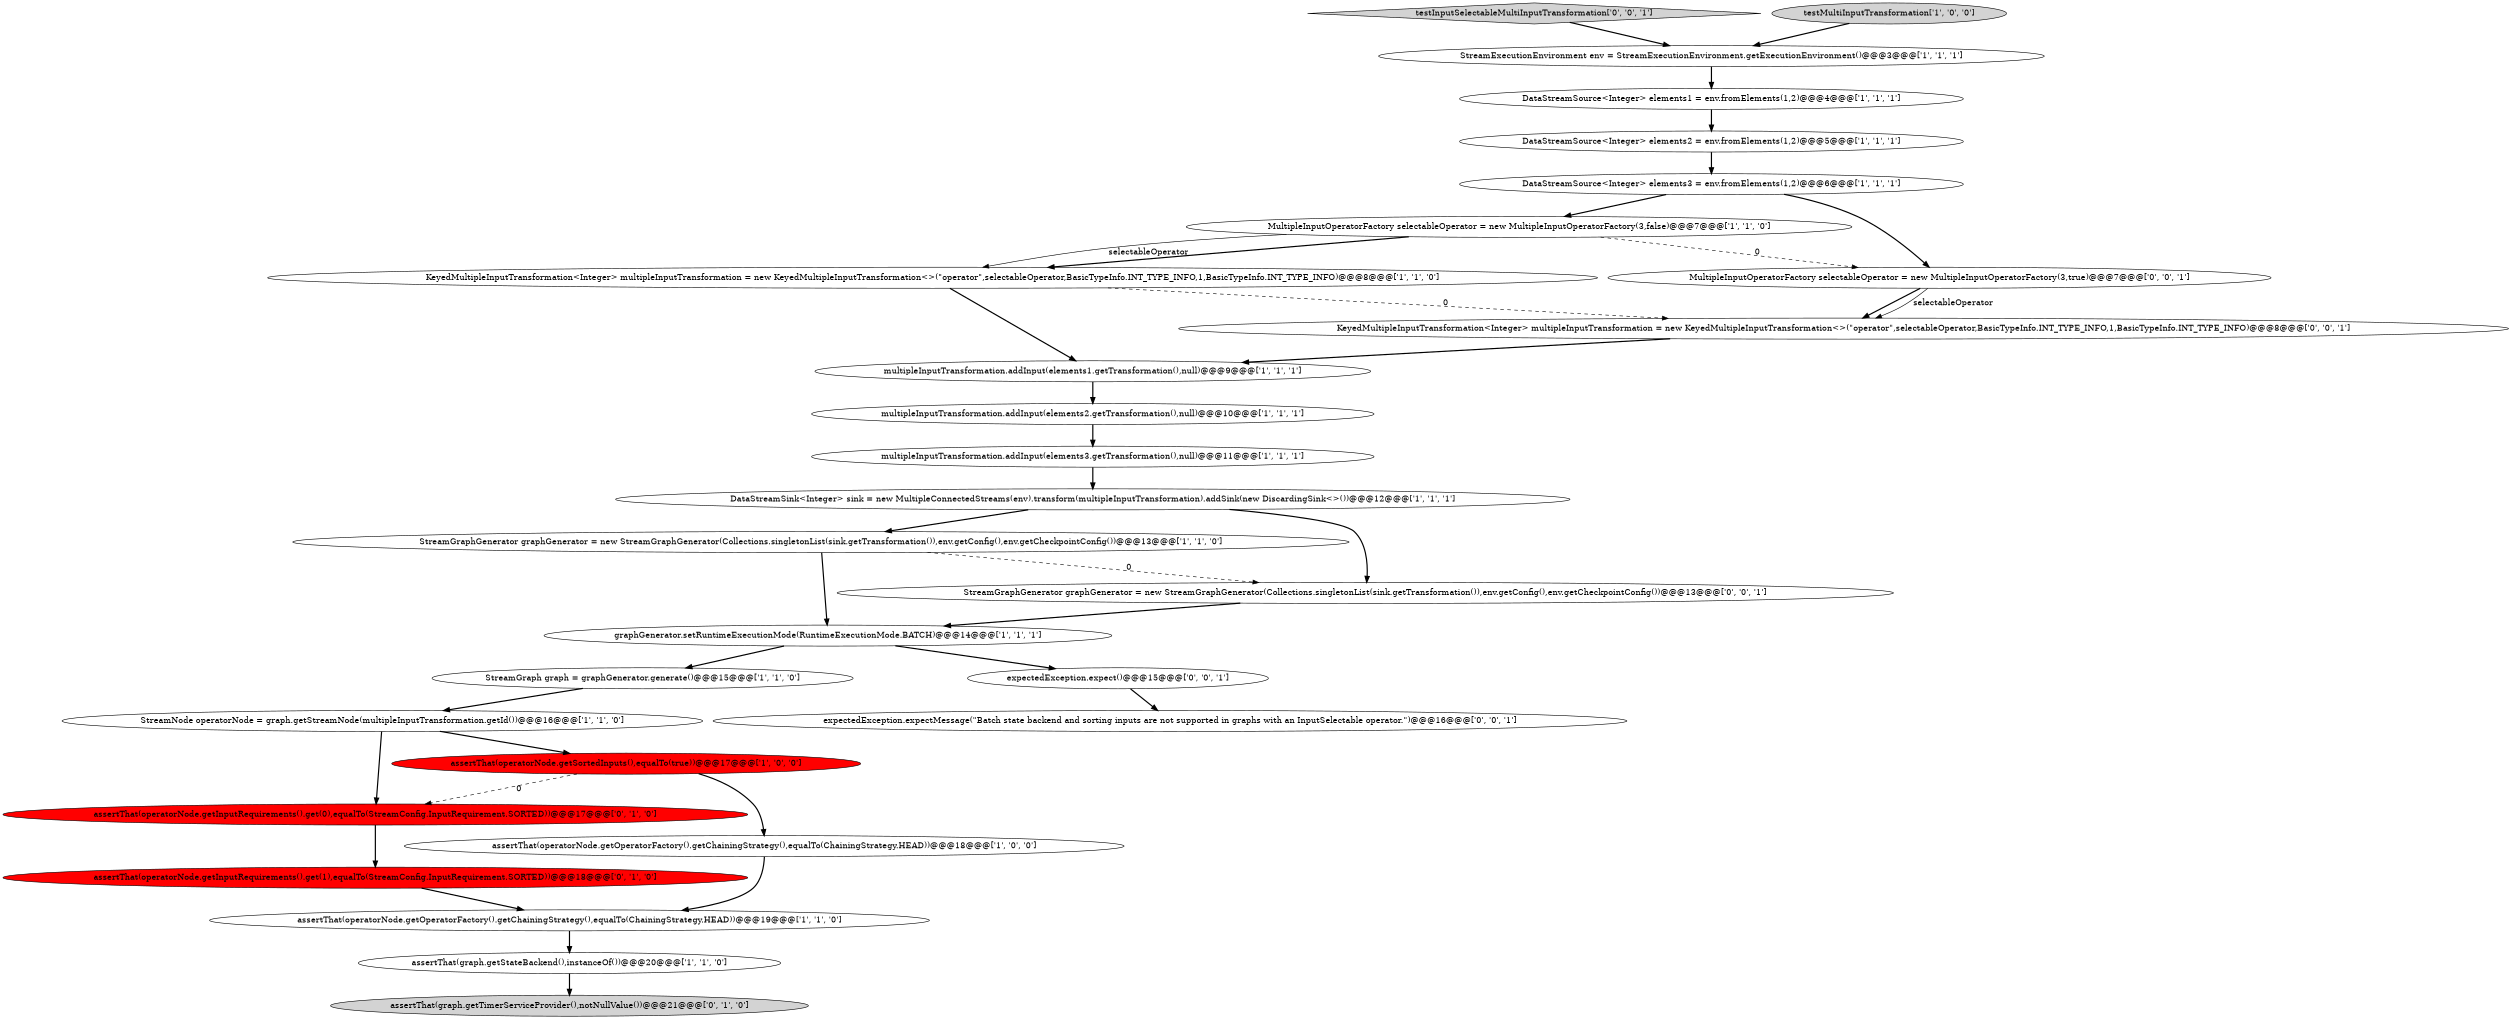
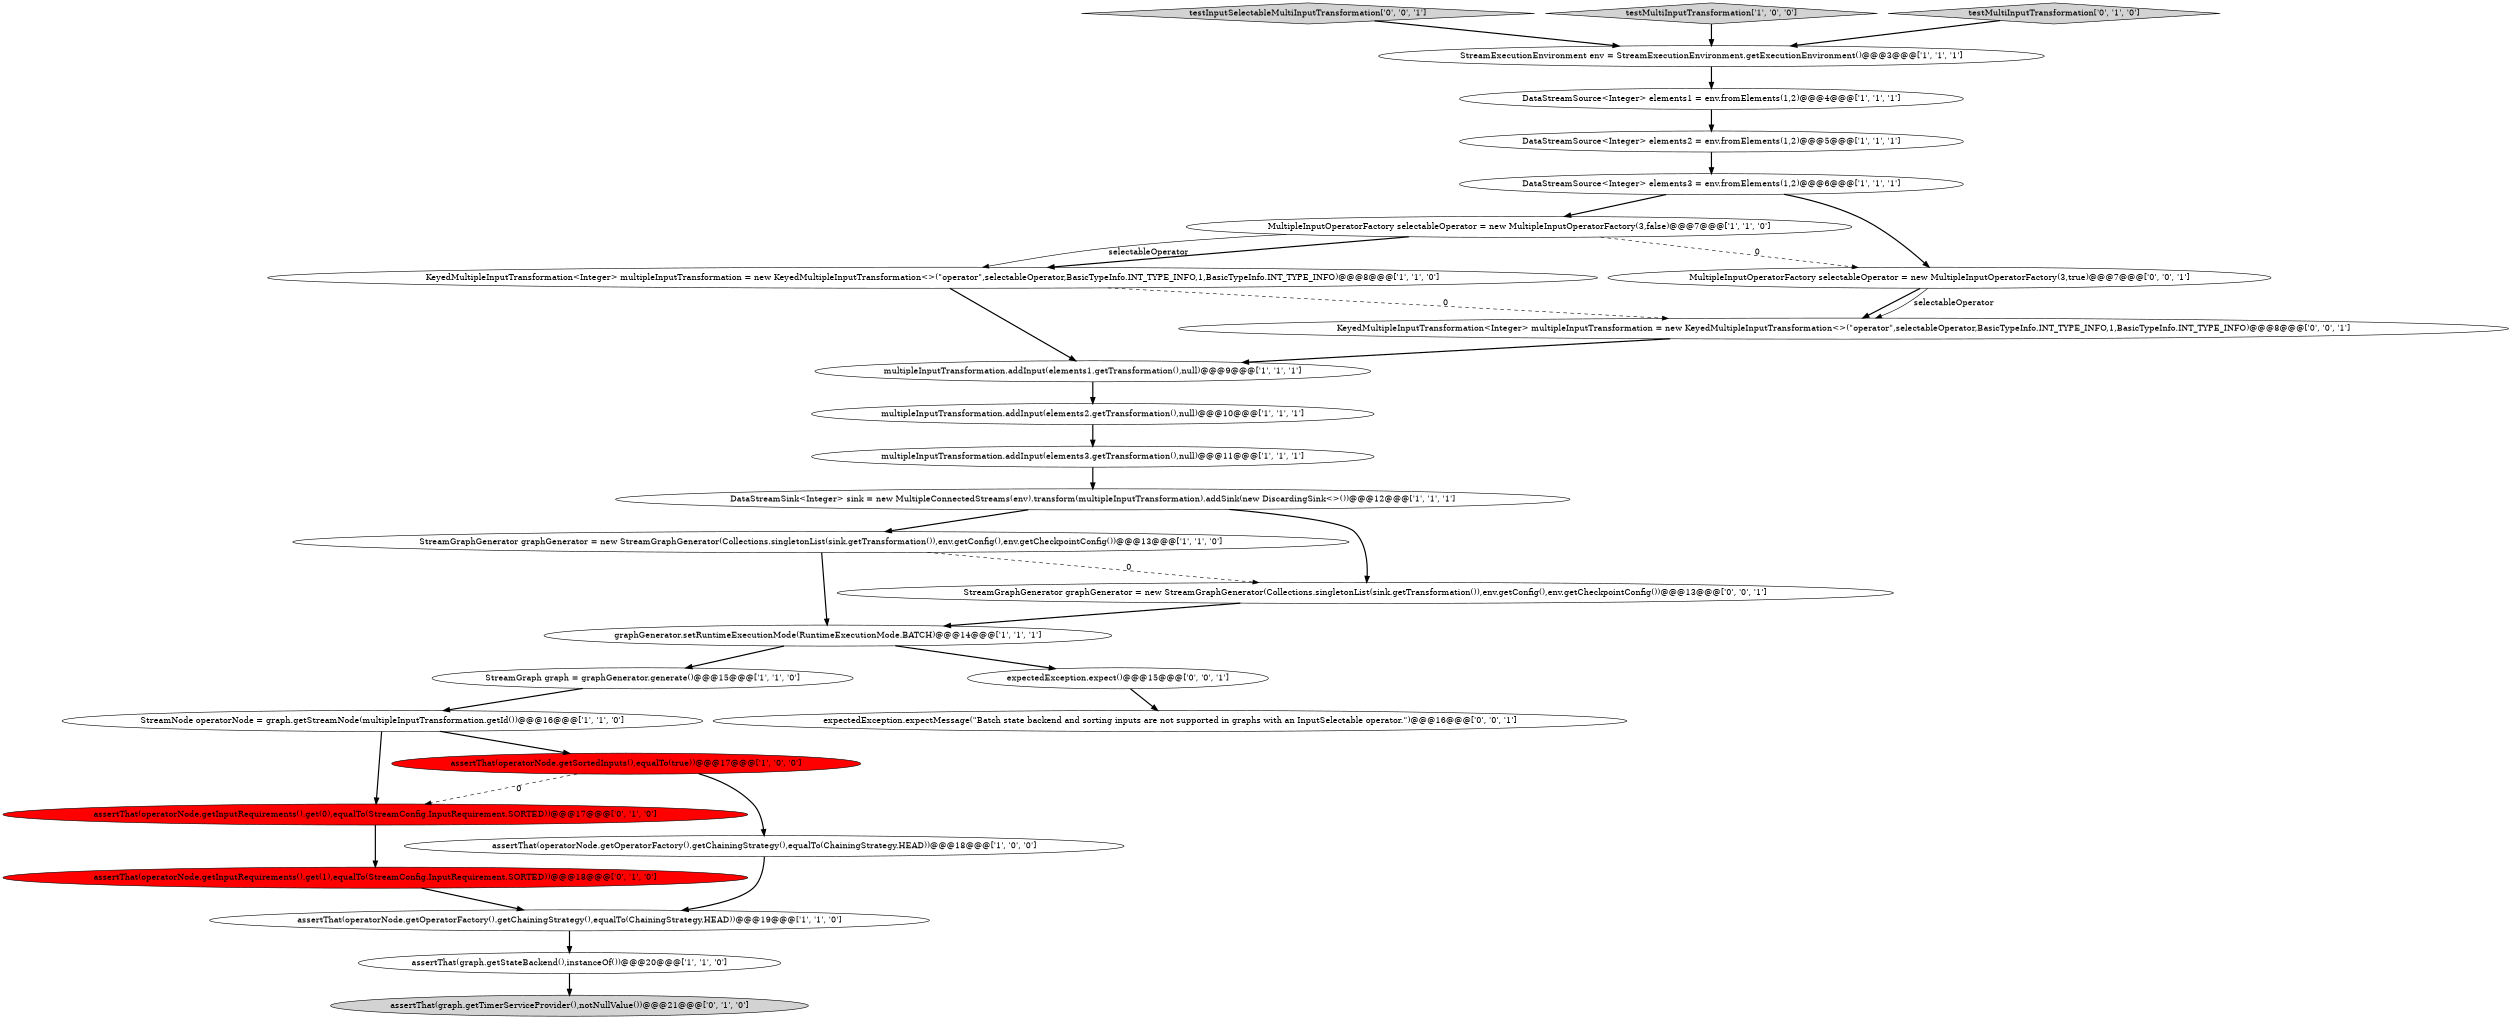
node "testMultiInputTransformation['1', '0', '0']": shape ellipse -> diamond
node "testMultiInputTransformation['0', '1', '0']": added
